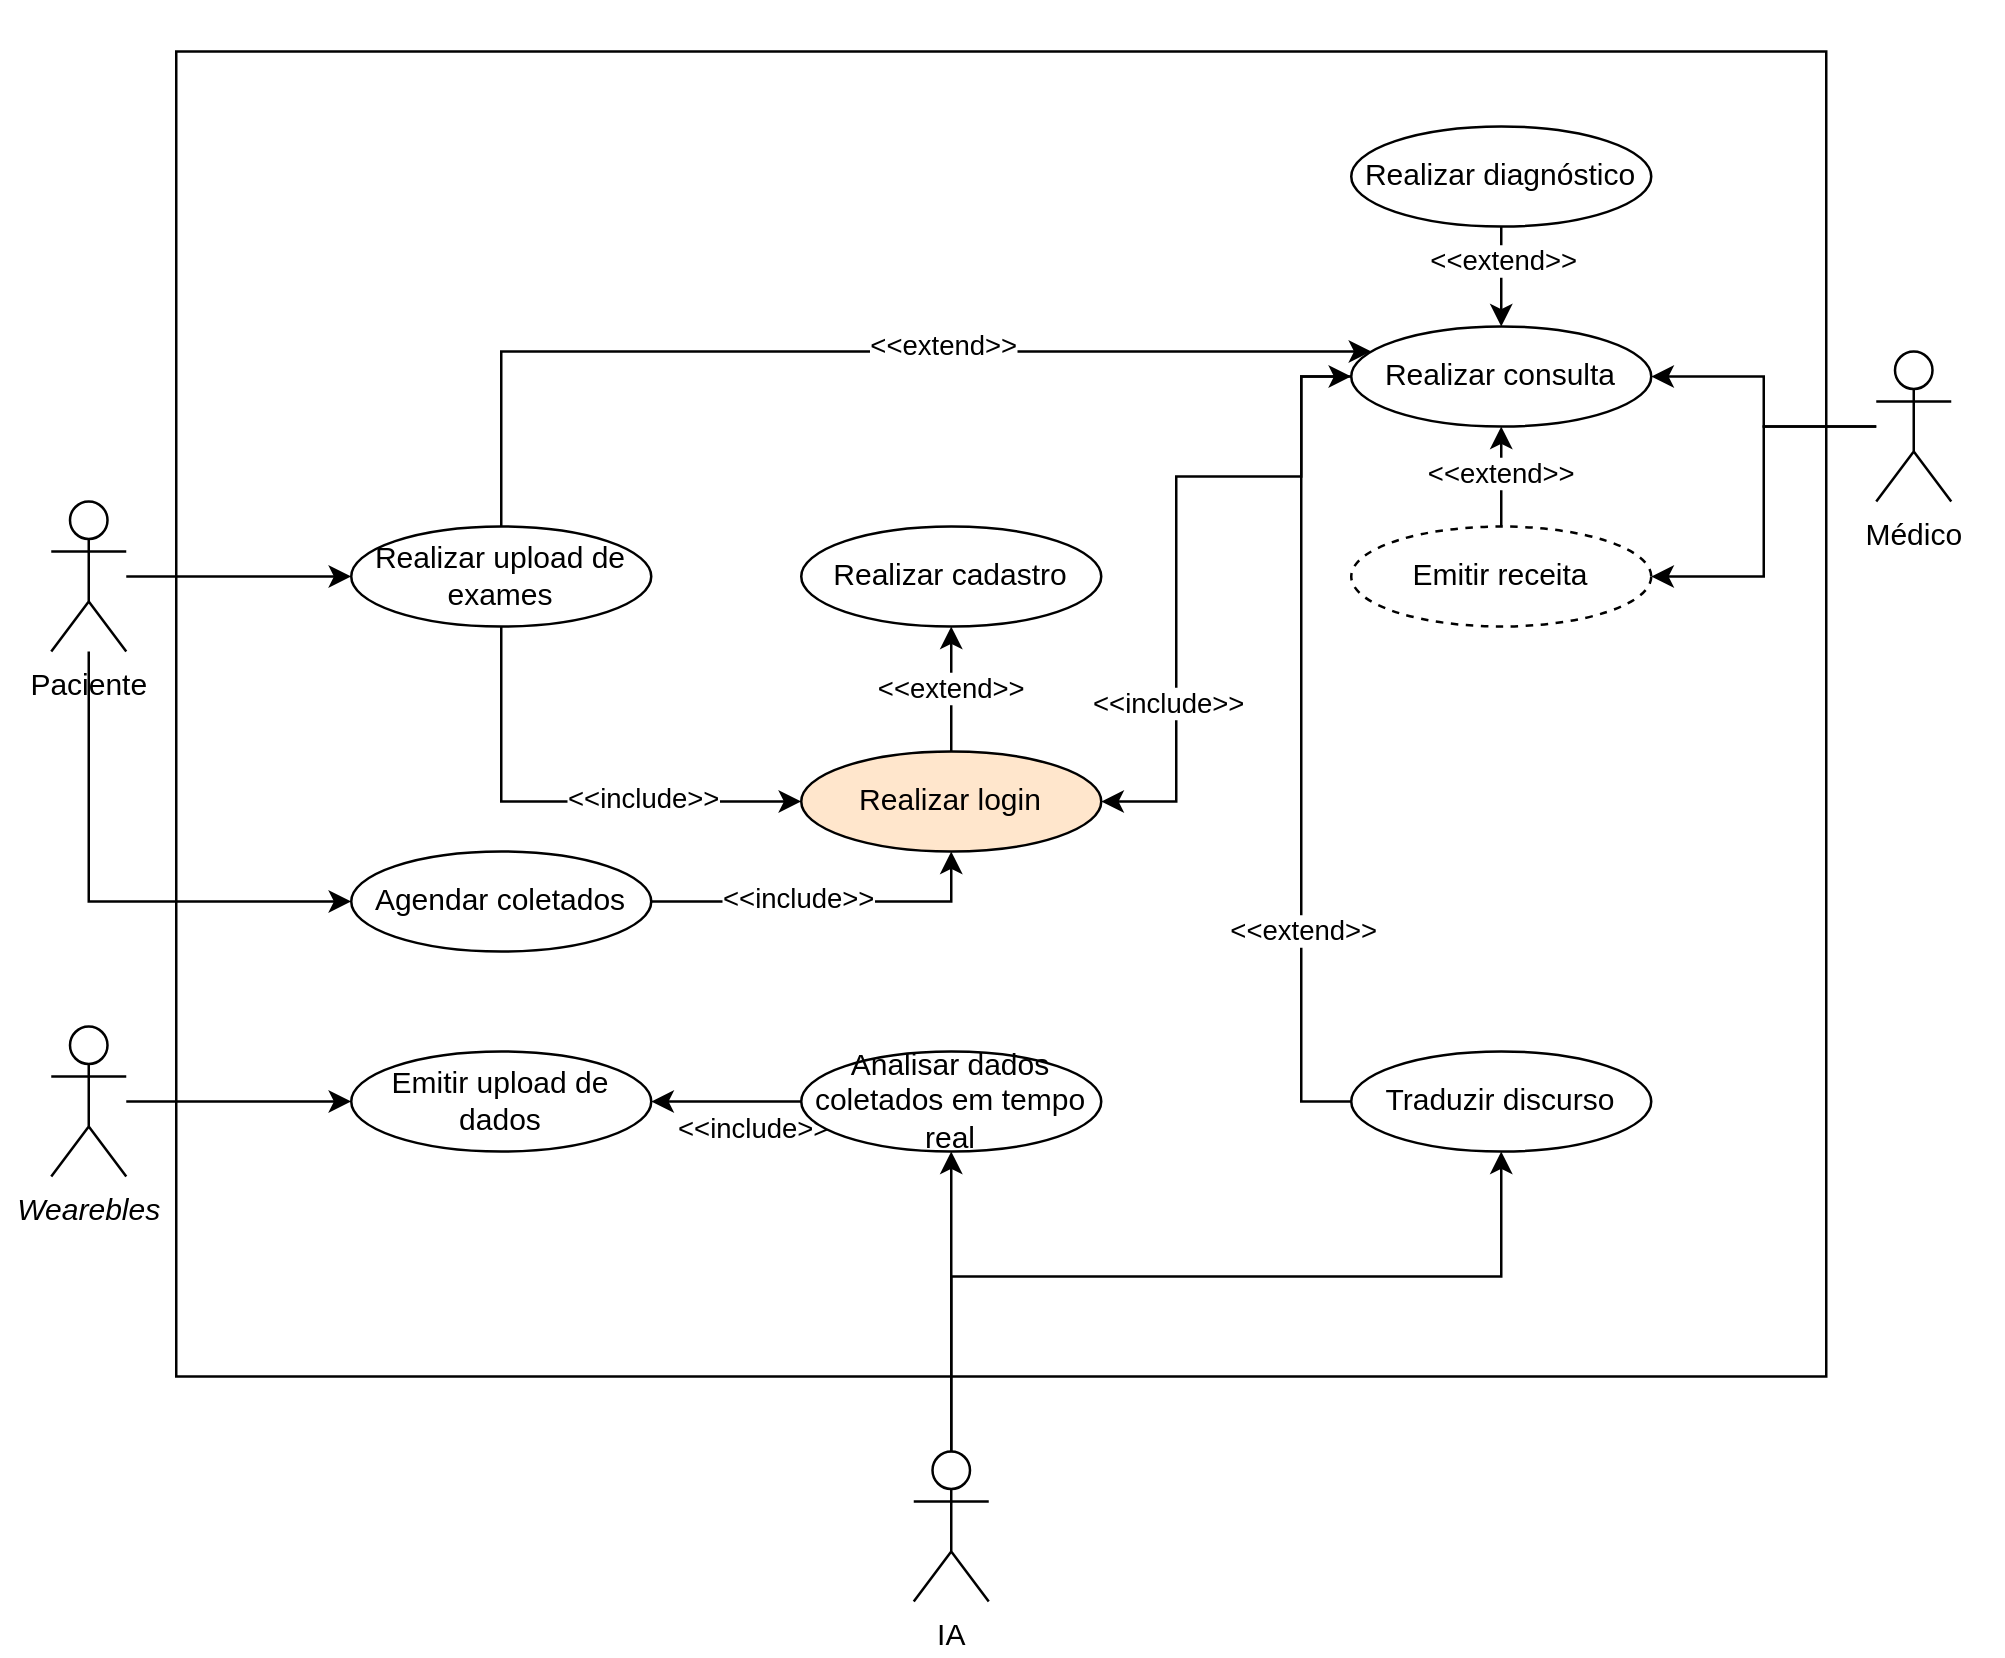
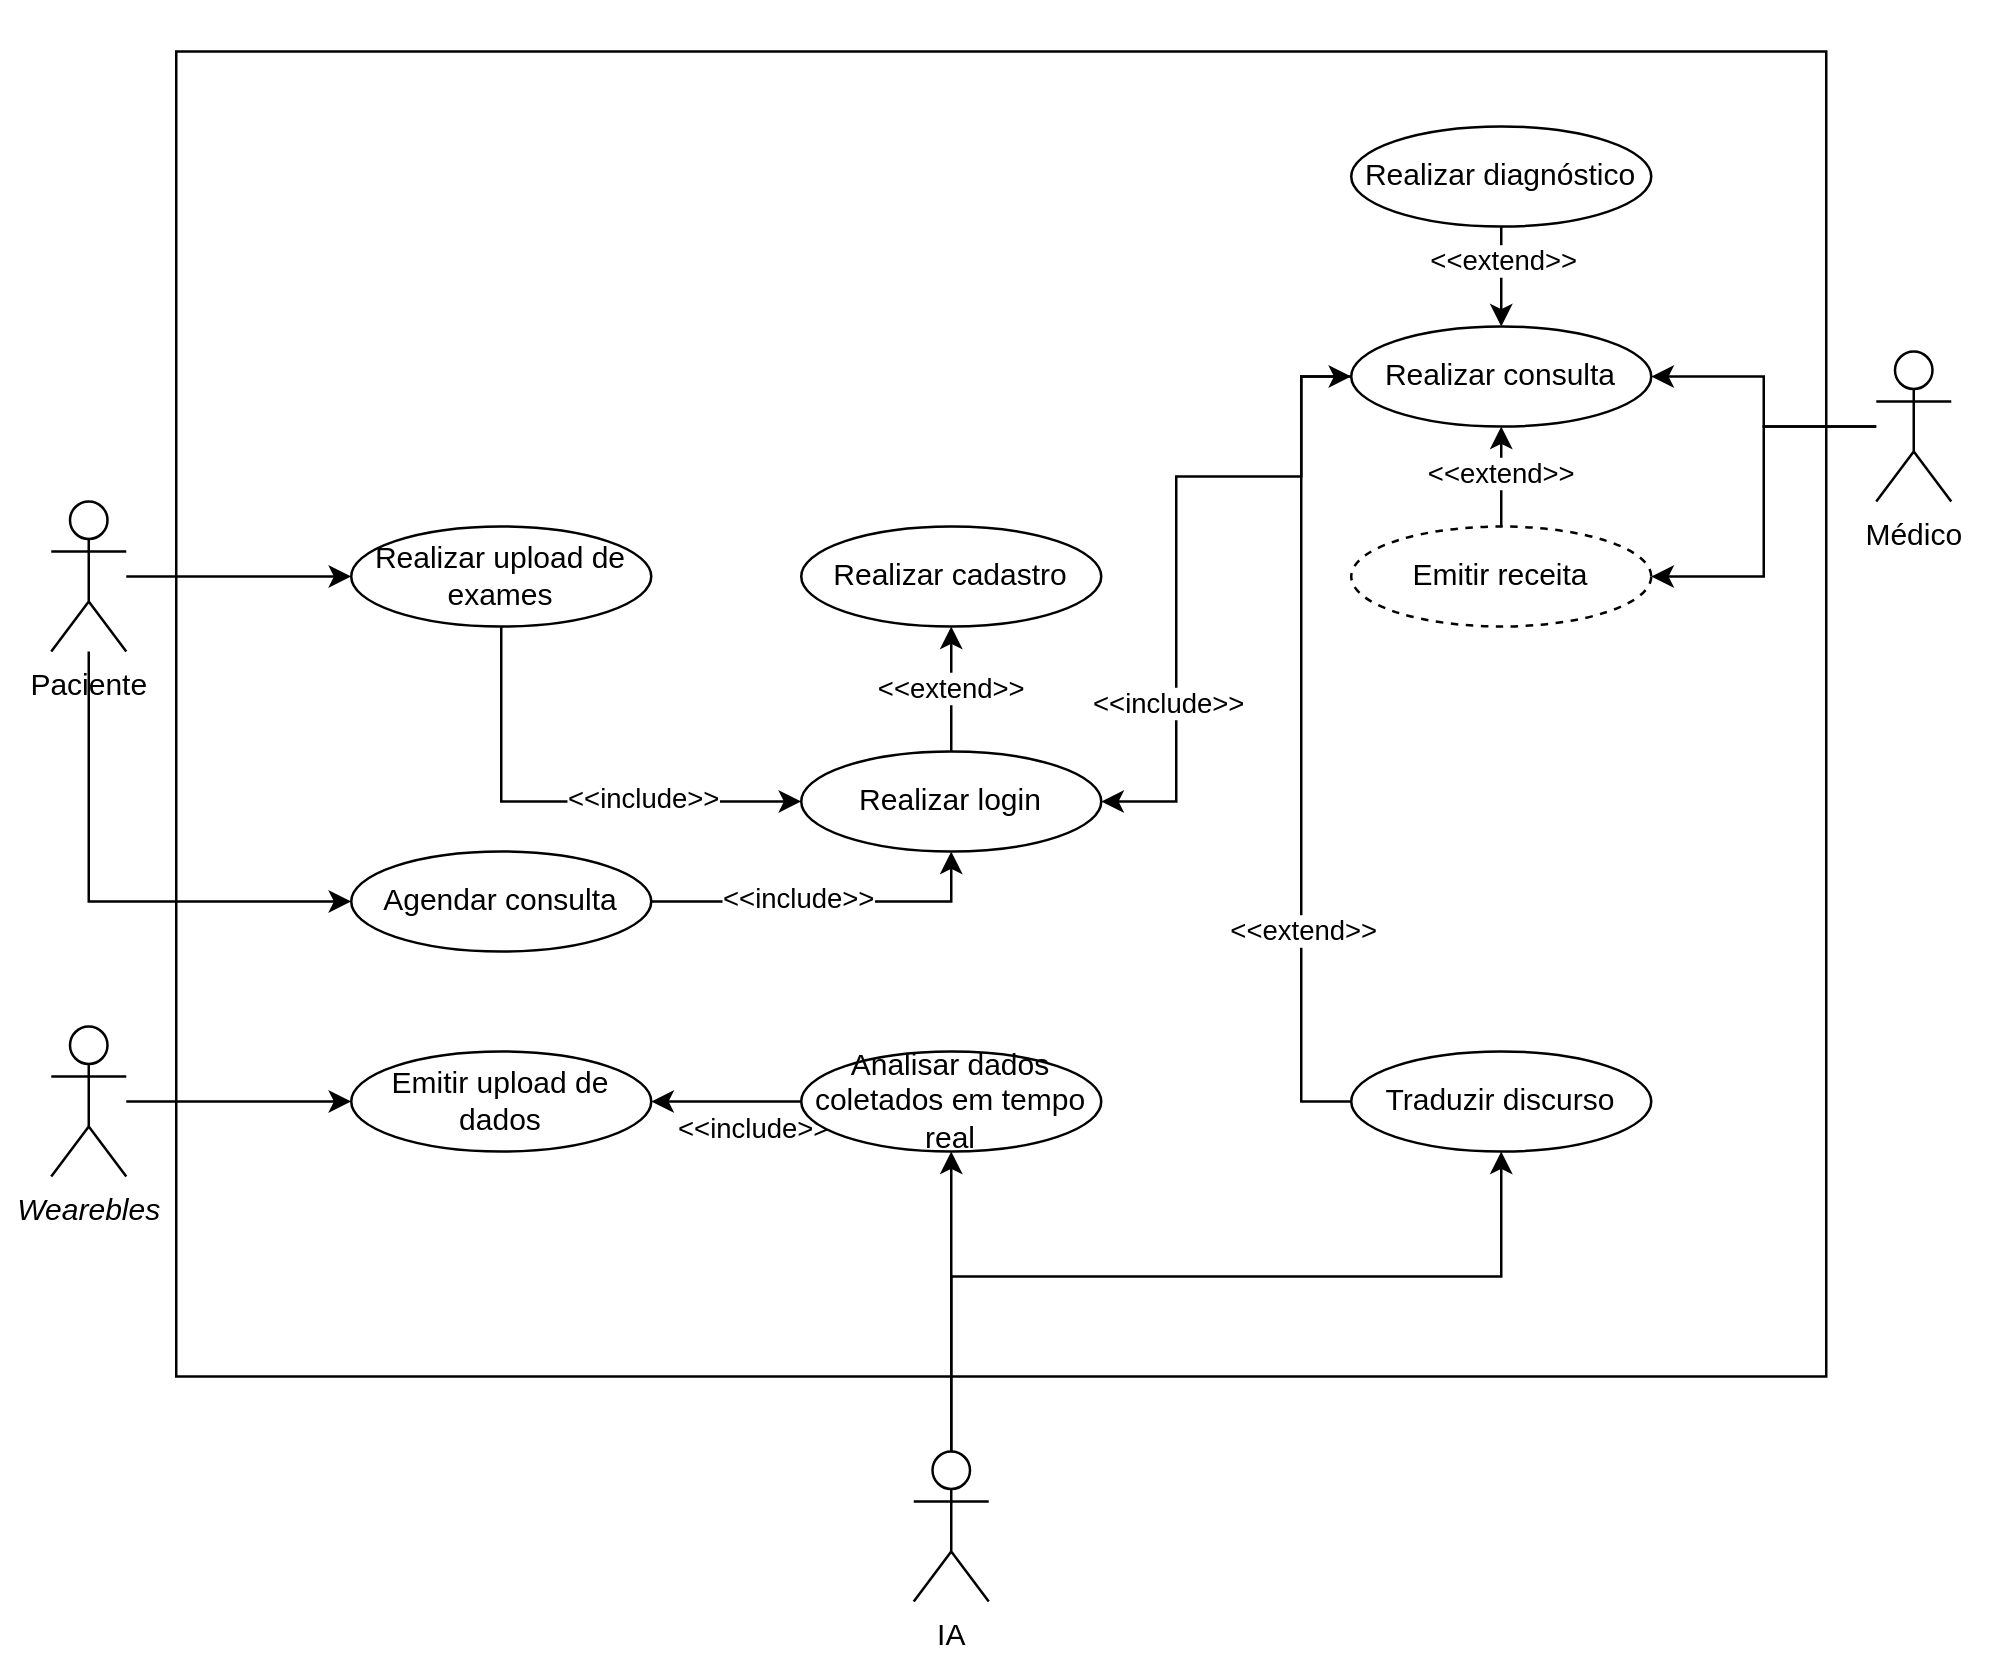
edge "Realizar upload de exames" -> "Realizar consulta": removed, label "<<extend>>"
node "Realizar login": fillcolor #ffe6cc -> #ffffff
node "Agendar coletados": label "Agendar coletados" -> "Agendar consulta"
